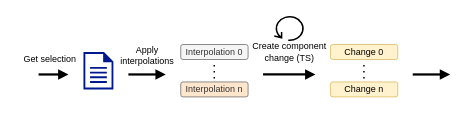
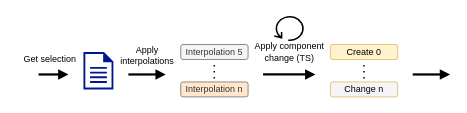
node "Interpolation 0": label "Interpolation 0" -> "Interpolation 5"
node "Create component change (TS)": label "Create component change (TS)" -> "Apply component change (TS)"
node "Change 0": label "Change 0" -> "Create 0"
node "Change n": fillcolor #fff2cc -> #f5f5f5
